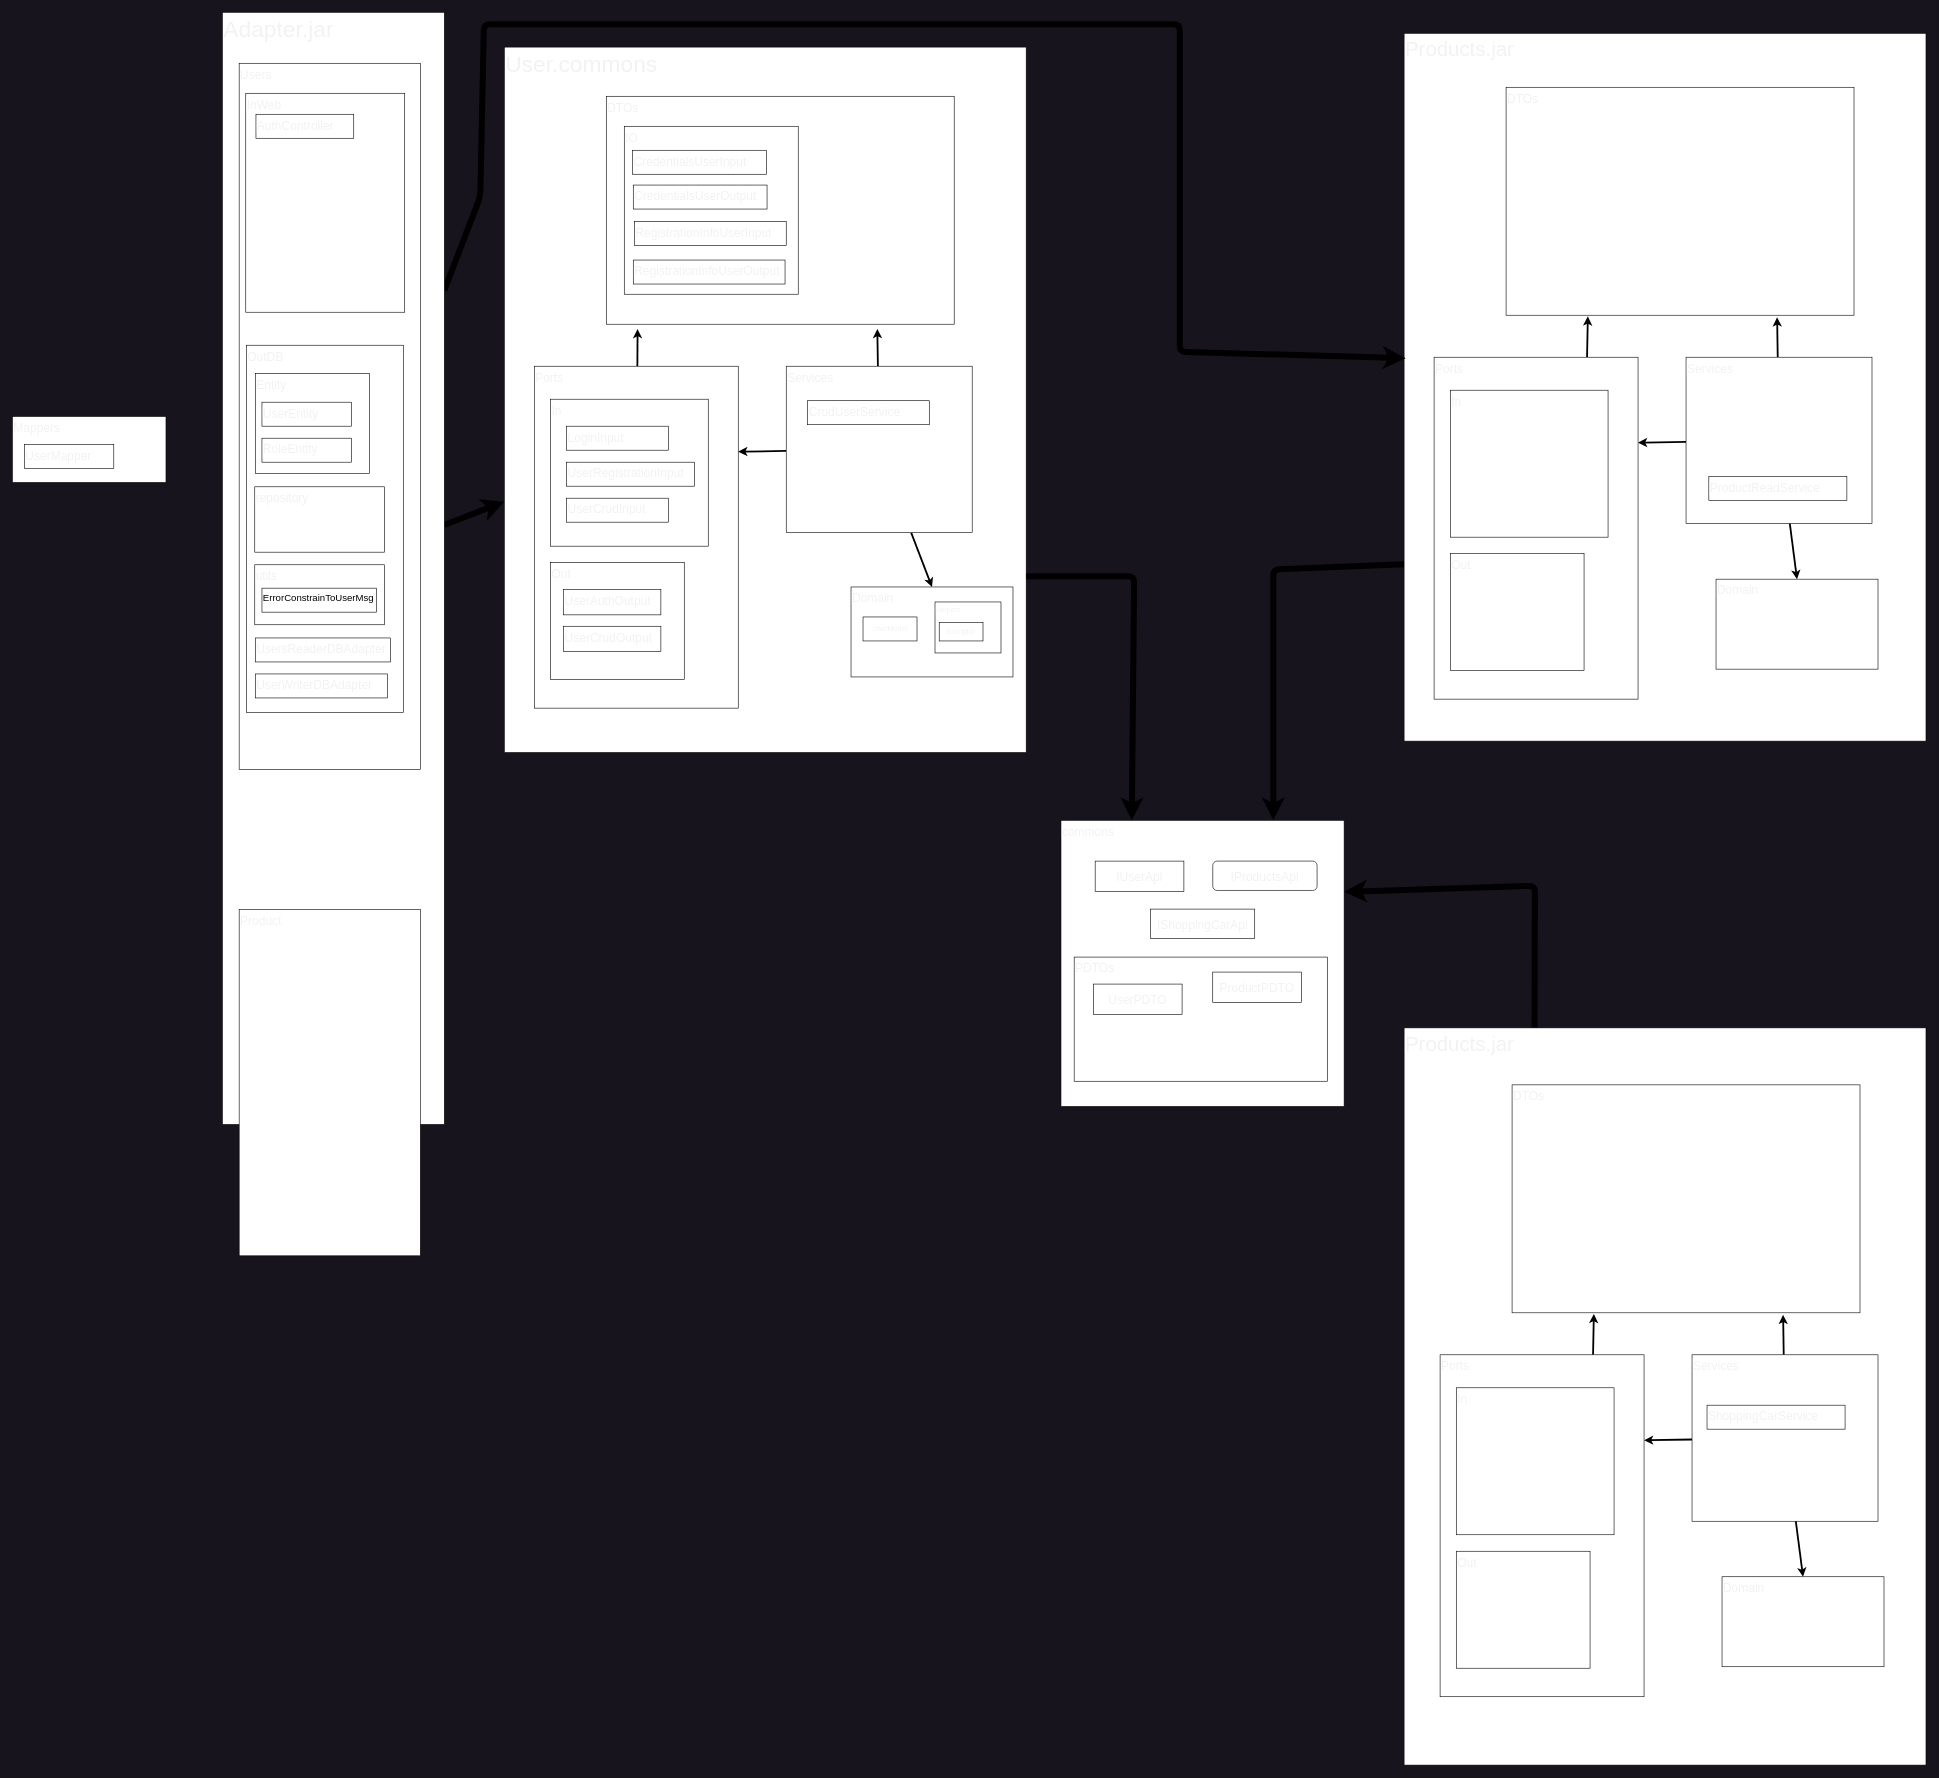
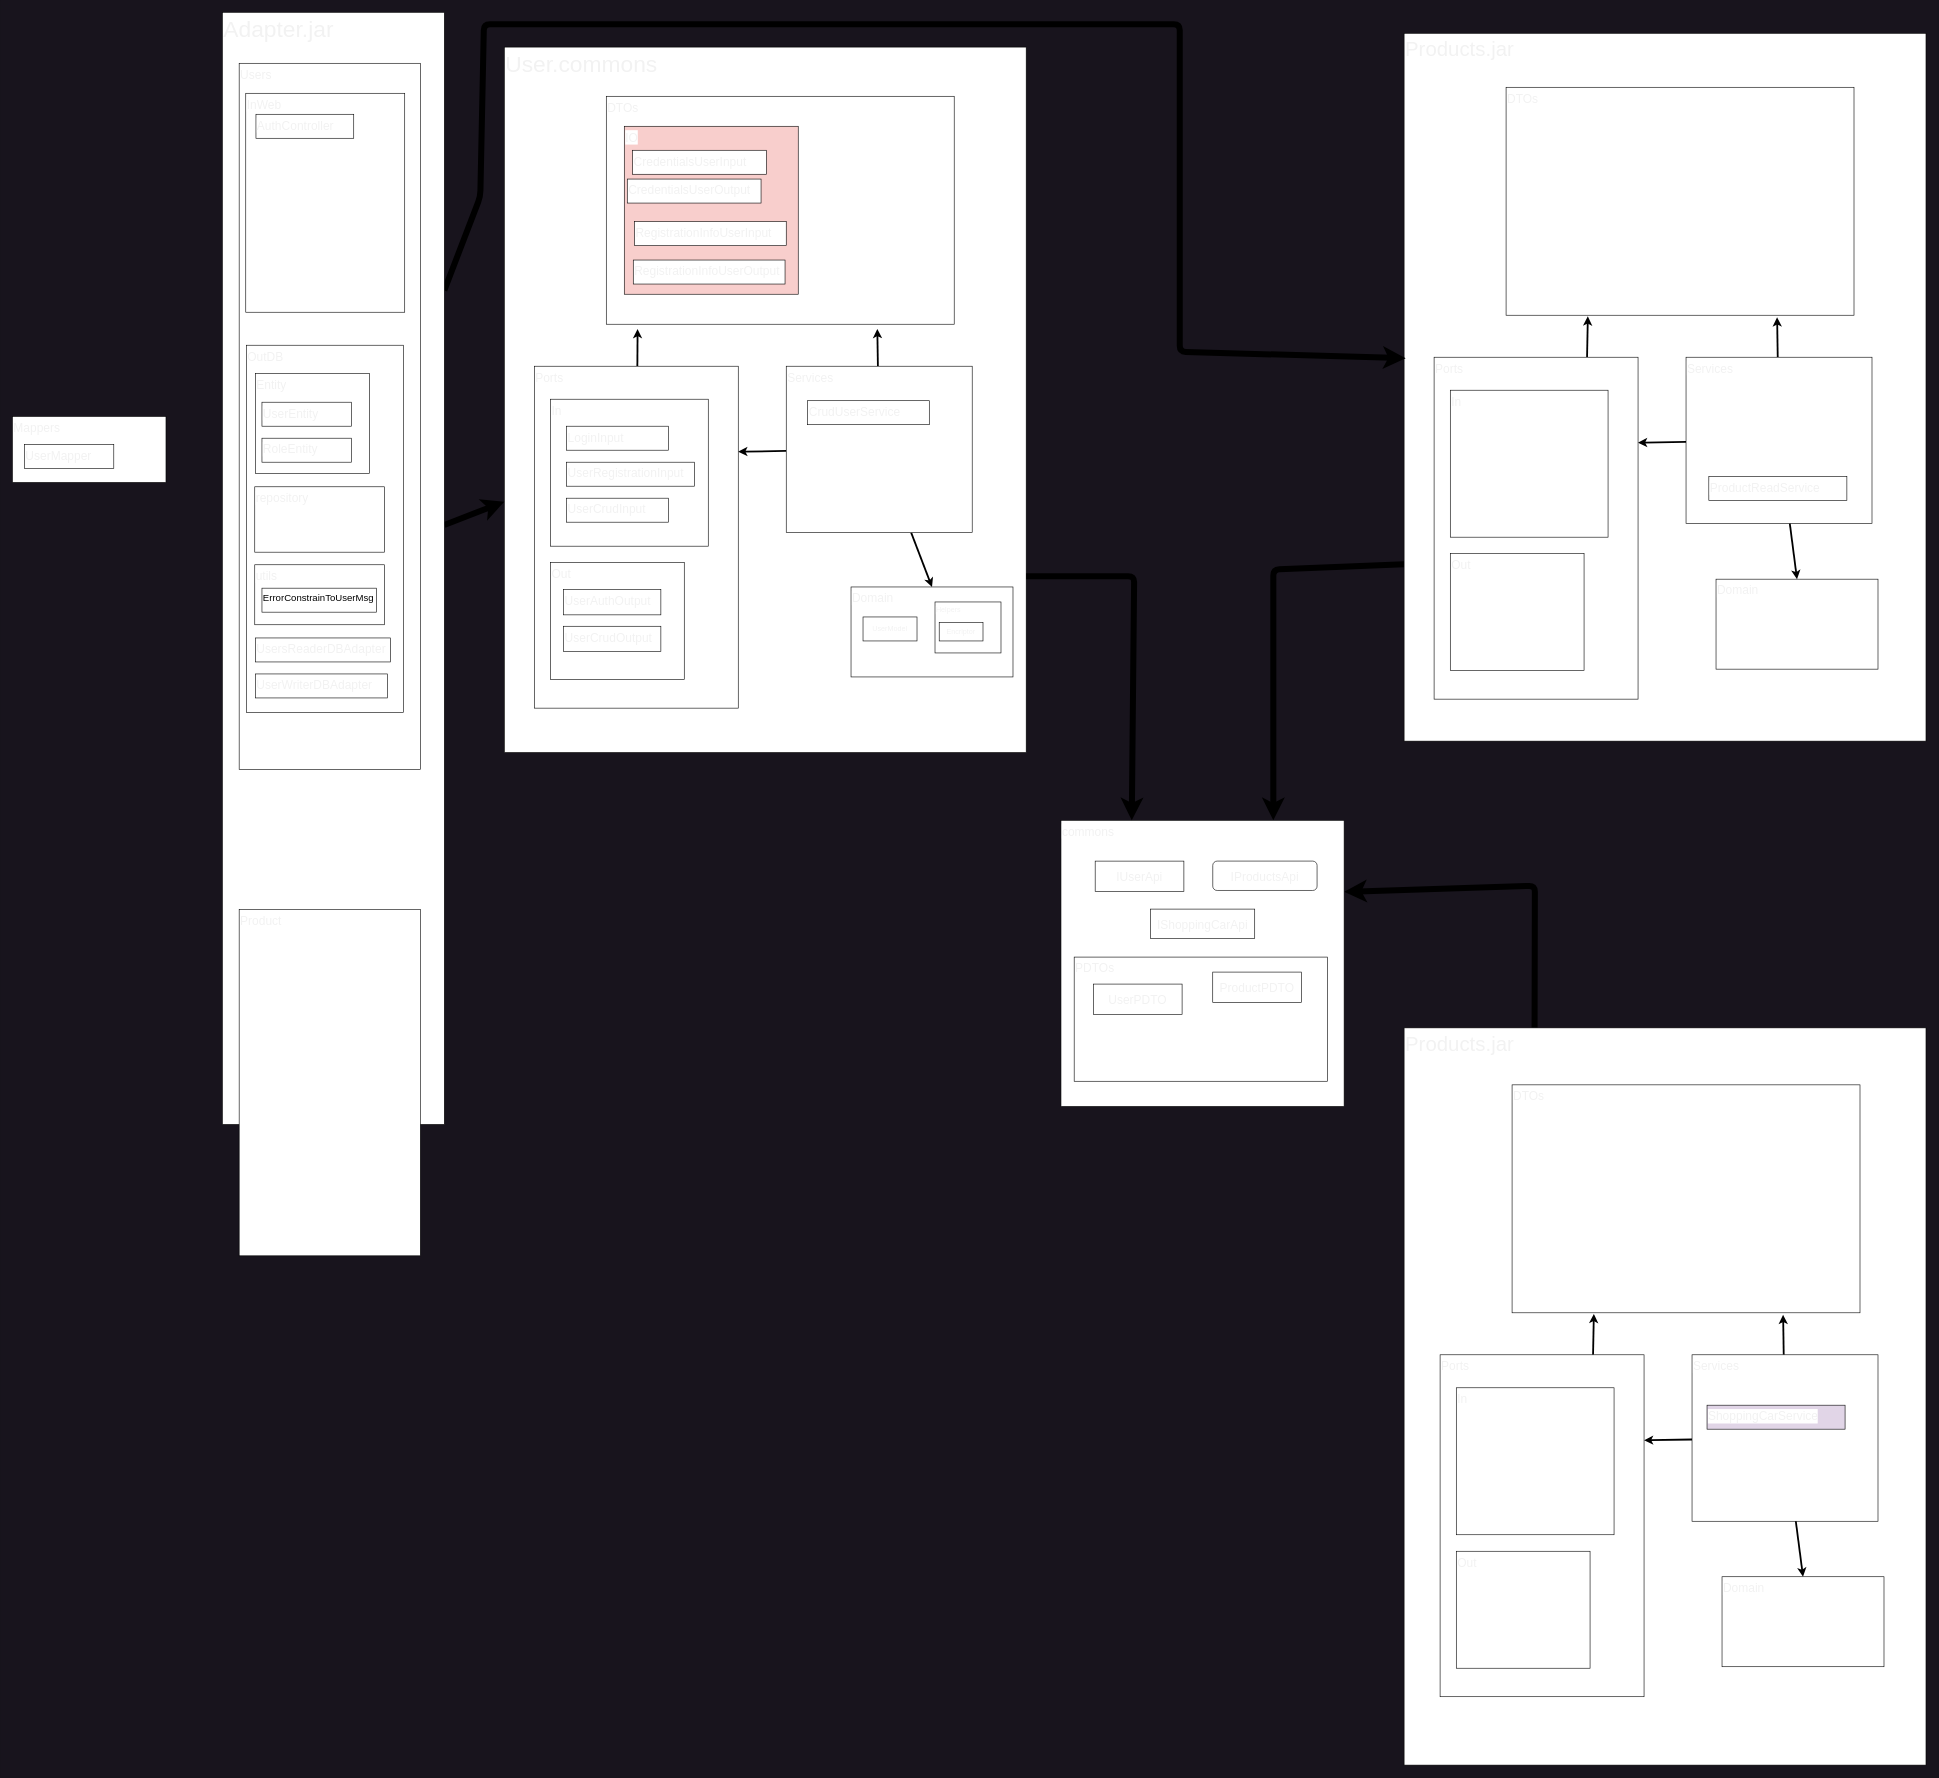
node "CredentialsUserOutput": moved (700, 197) -> (694, 191)
node "IO": fillcolor #ffffff -> #f8cecc
node "ShoppingCarService": fillcolor #ffffff -> #e1d5e7
